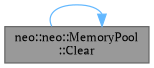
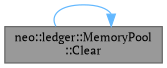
node "neo::neo::MemoryPool ::Clear": label "neo::neo::MemoryPool ::Clear" -> "neo::ledger::MemoryPool ::Clear"
